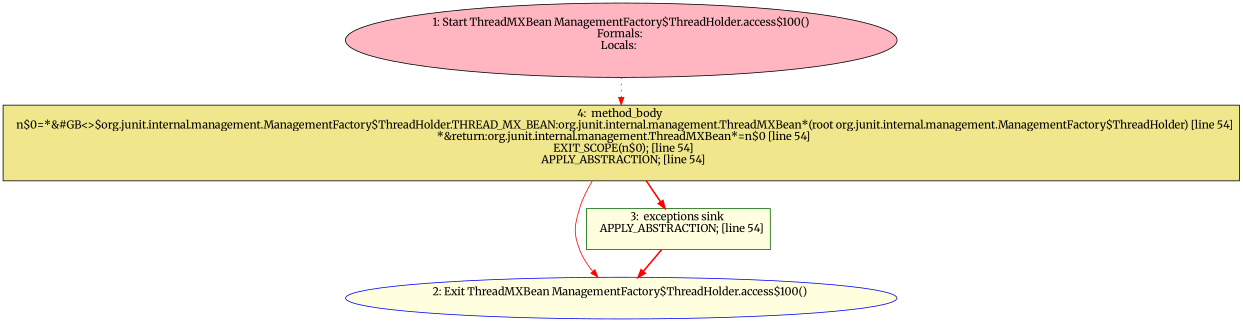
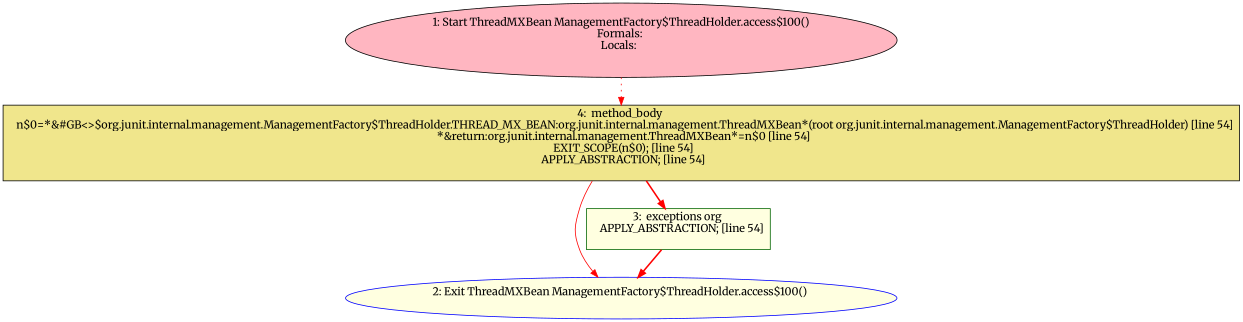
node "3:  exceptions sink APPLY_ABSTRACTION; [line 54]": label "3:  exceptions sink APPLY_ABSTRACTION; [line 54]" -> "3:  exceptions org APPLY_ABSTRACTION; [line 54]"
